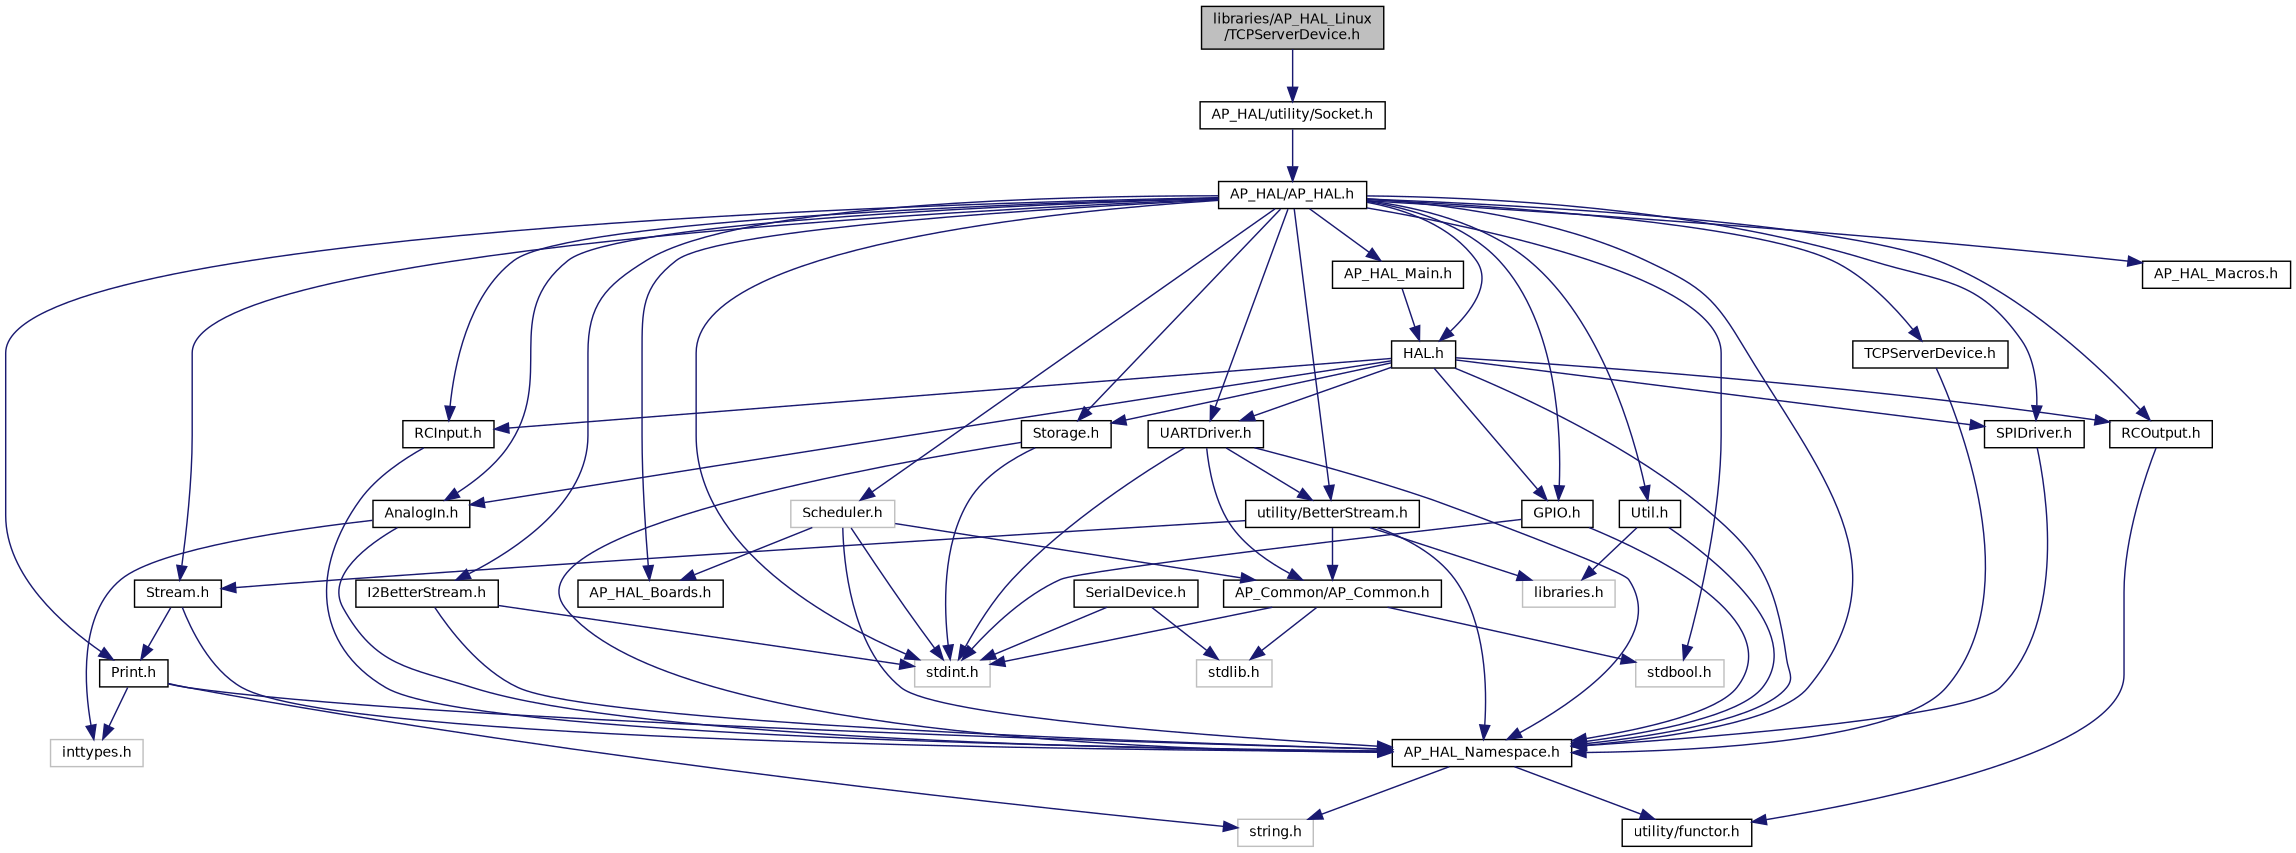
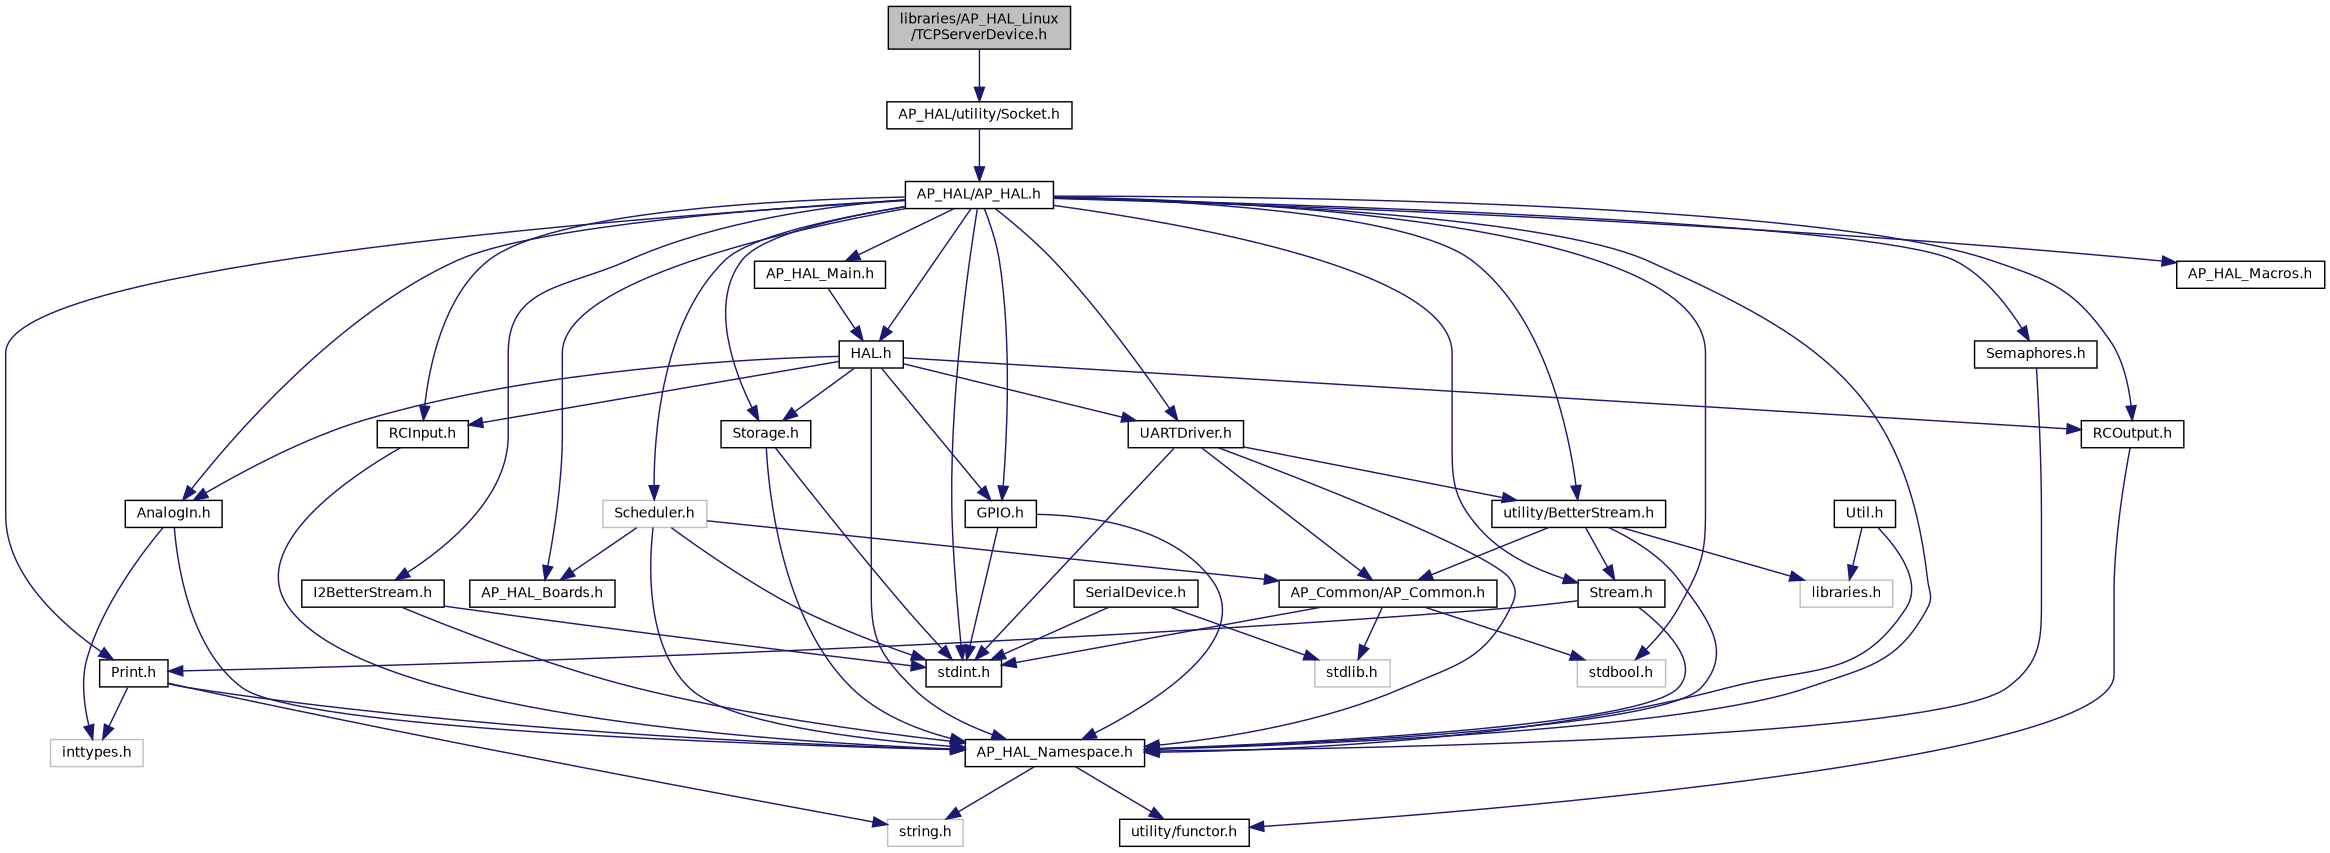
edge "AP_HAL/AP_HAL.h" -> "Util.h": removed
node "TCPServerDevice.h": label "TCPServerDevice.h" -> "Semaphores.h"
node "SPIDriver.h": removed
node "stdint.h": color grey75 -> black
